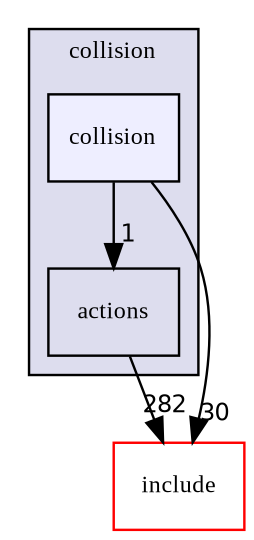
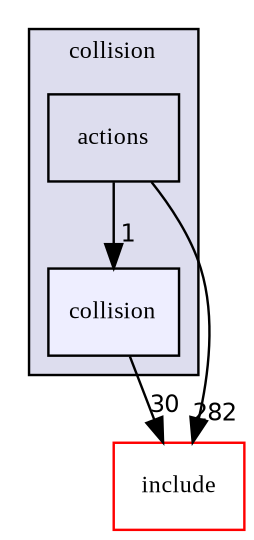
edge "collision" -> "actions": reversed
